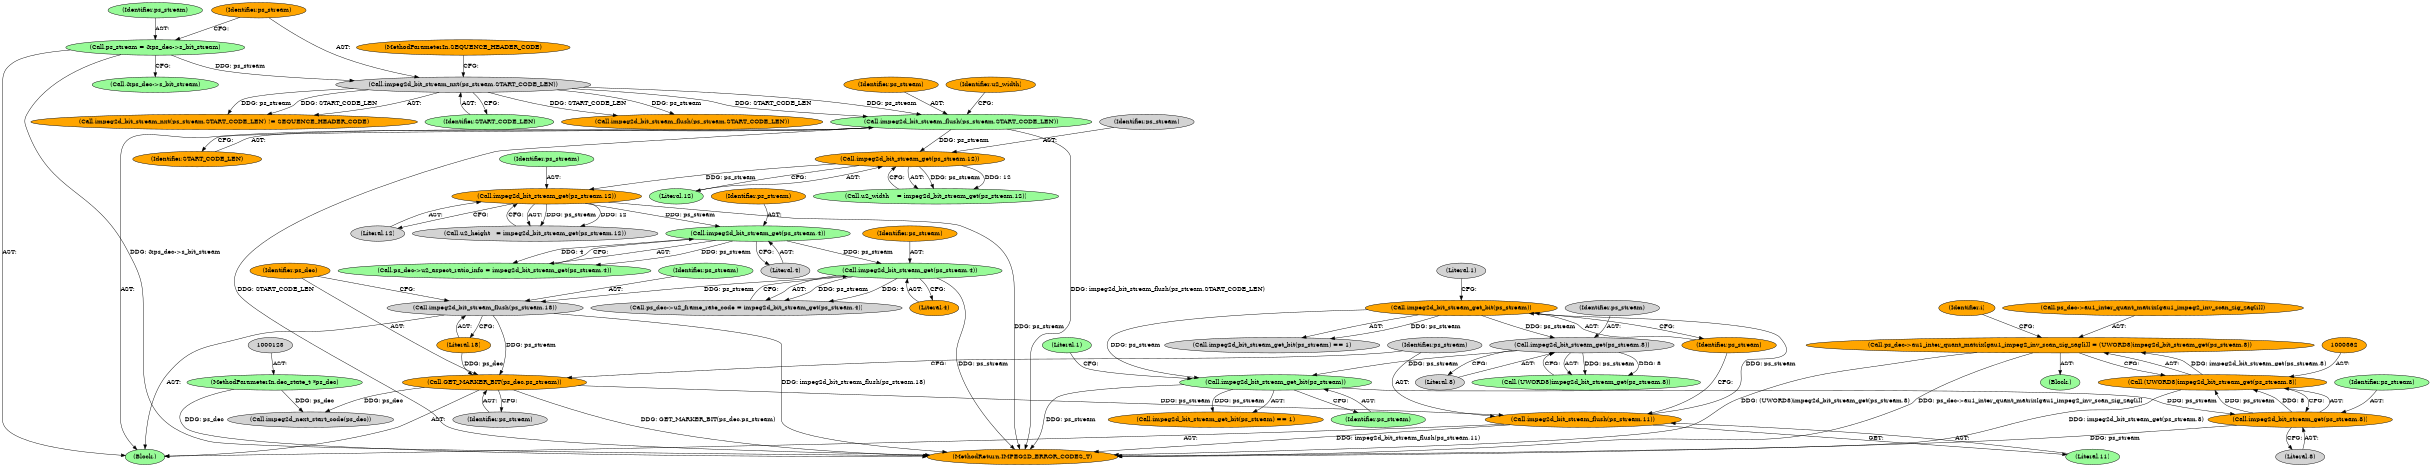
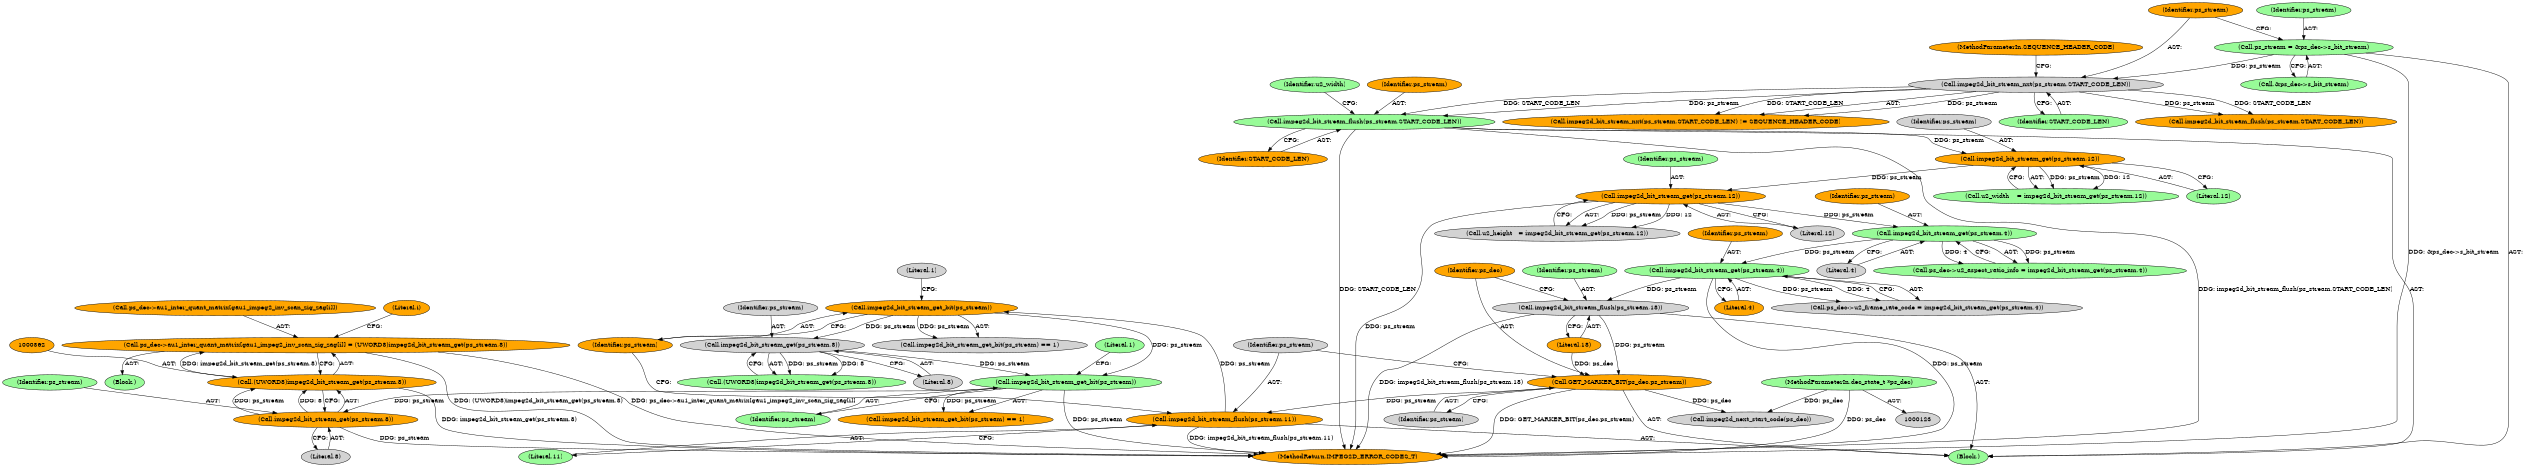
edge "(Call,&ps_dec->s_bit_stream)" -> "(Call,ps_stream = &ps_dec->s_bit_stream)": added, label "AST:"
node "(Identifier,u2_width)": fillcolor orange -> palegreen
node "(Identifier,i)": label "(Identifier,i)" -> "(Literal,i)"
edge "1000123" -> "(MethodParameterIn,dec_state_t *ps_dec)": reversed
edge "(Call,impeg2d_bit_stream_flush(ps_stream,11))" -> "(Literal,11)": label "GET: " -> "CFG: "
